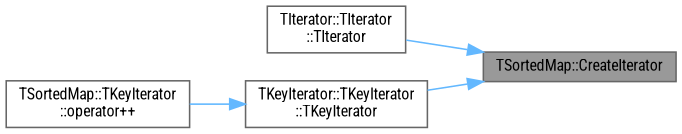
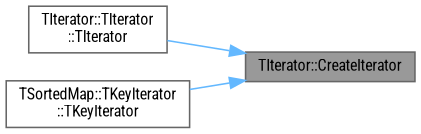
node "TSortedMap::CreateIterator": label "TSortedMap::CreateIterator" -> "TIterator::CreateIterator"
node "TSortedMap::TKeyIterator ::operator++": removed
node "TKeyIterator::TKeyIterator ::TKeyIterator": label "TKeyIterator::TKeyIterator ::TKeyIterator" -> "TSortedMap::TKeyIterator ::TKeyIterator"
